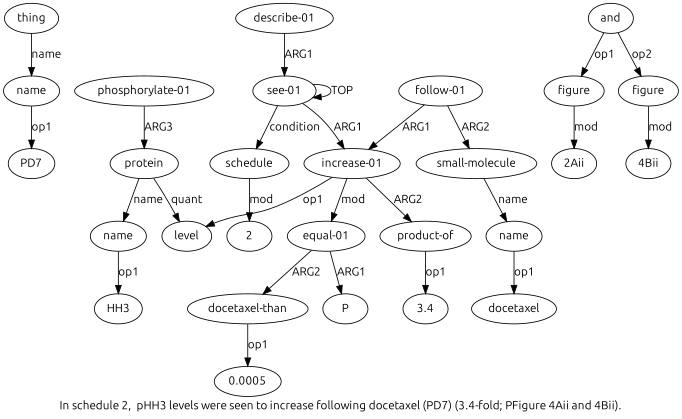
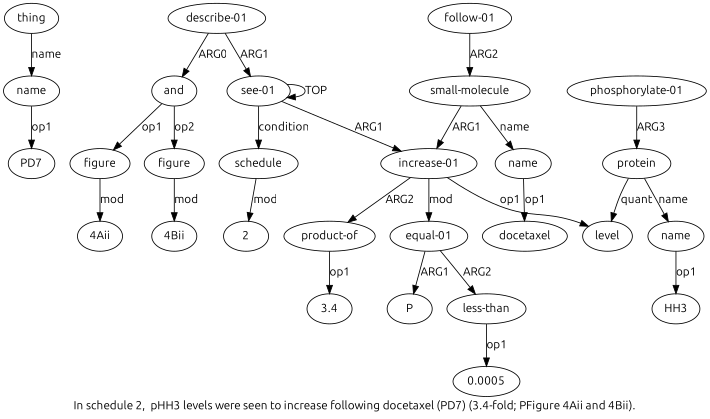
edge "describe-01" -> "and": added, label "ARG0"
edge "follow-01" -> "increase-01": now "small-molecule" -> "increase-01"
node "2Aii": label "2Aii" -> "4Aii"
node "docetaxel-than": label "docetaxel-than" -> "less-than"
